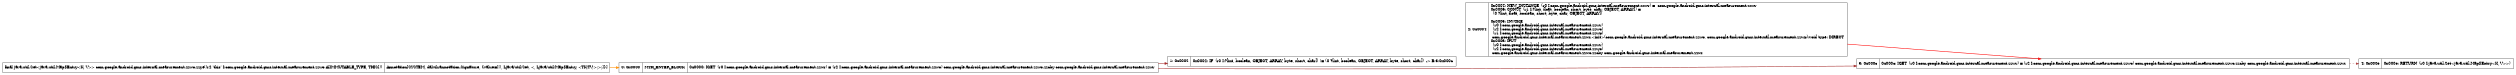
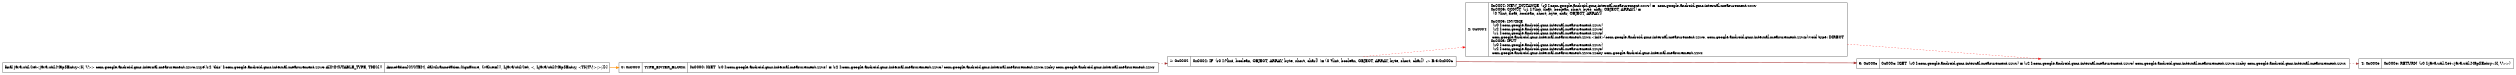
edge "2: 0x0004" -> "3: 0x000c": style bold -> dashed
edge "1: 0x0002" -> "2: 0x0004": added
edge "0: 0x0000" -> "1: 0x0002": style bold -> dashed
node "0: 0x0000": text "MTH_ENTER_BLOCK" -> "TYPE_ENTER_BLOCK"
edge "0: 0x0000" -> "3: 0x000c": now "1: 0x0002" -> "3: 0x000c"
